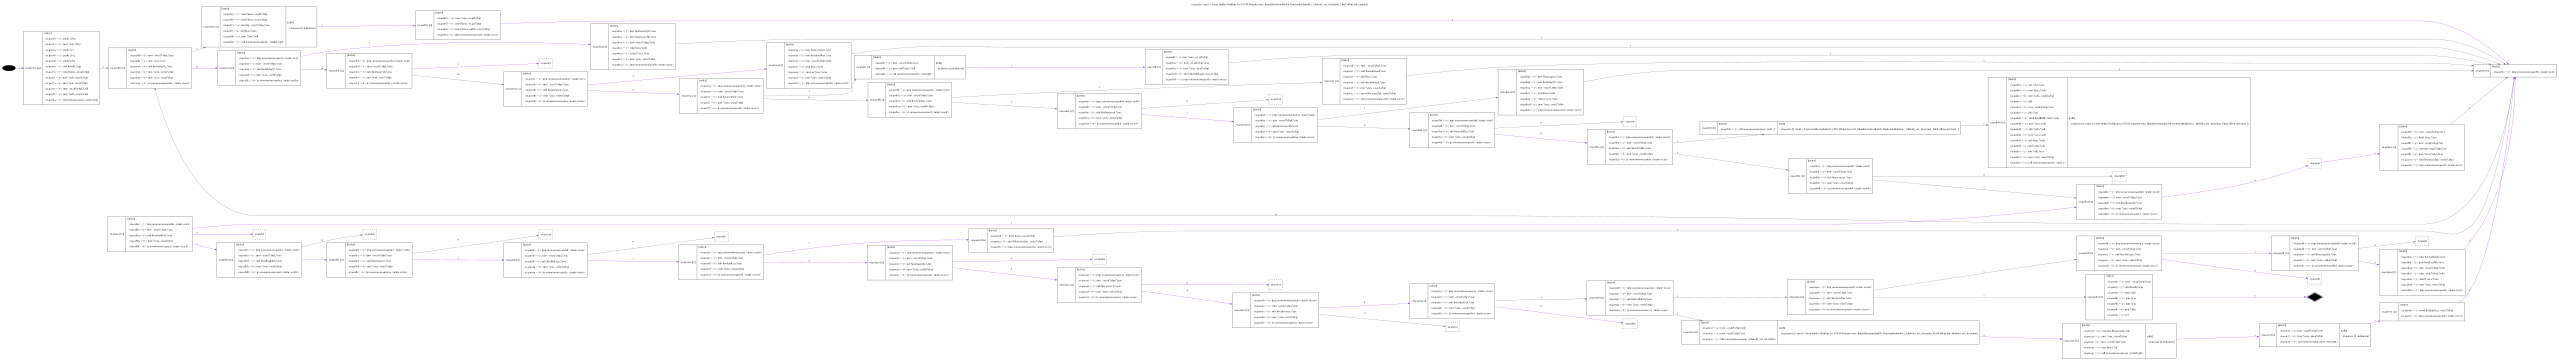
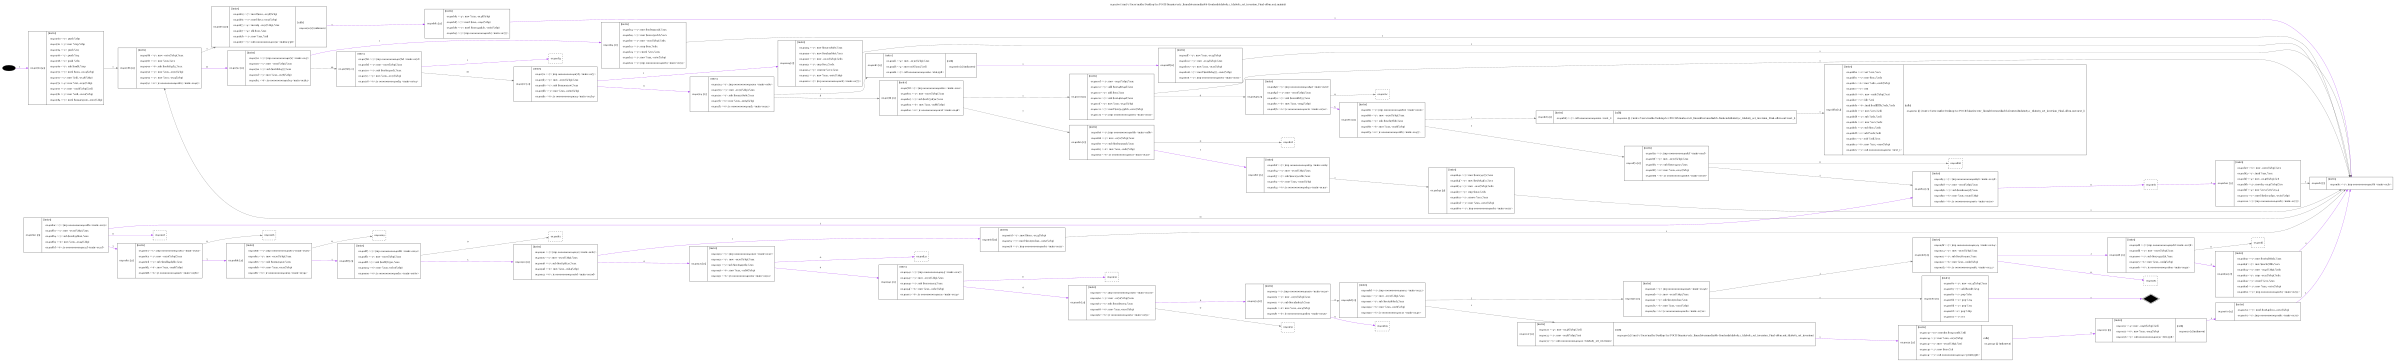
edge "0x40182f [25]" -> "0x401848 [25]": now "0x401c0f [31]" -> "0x401848 [25]"
